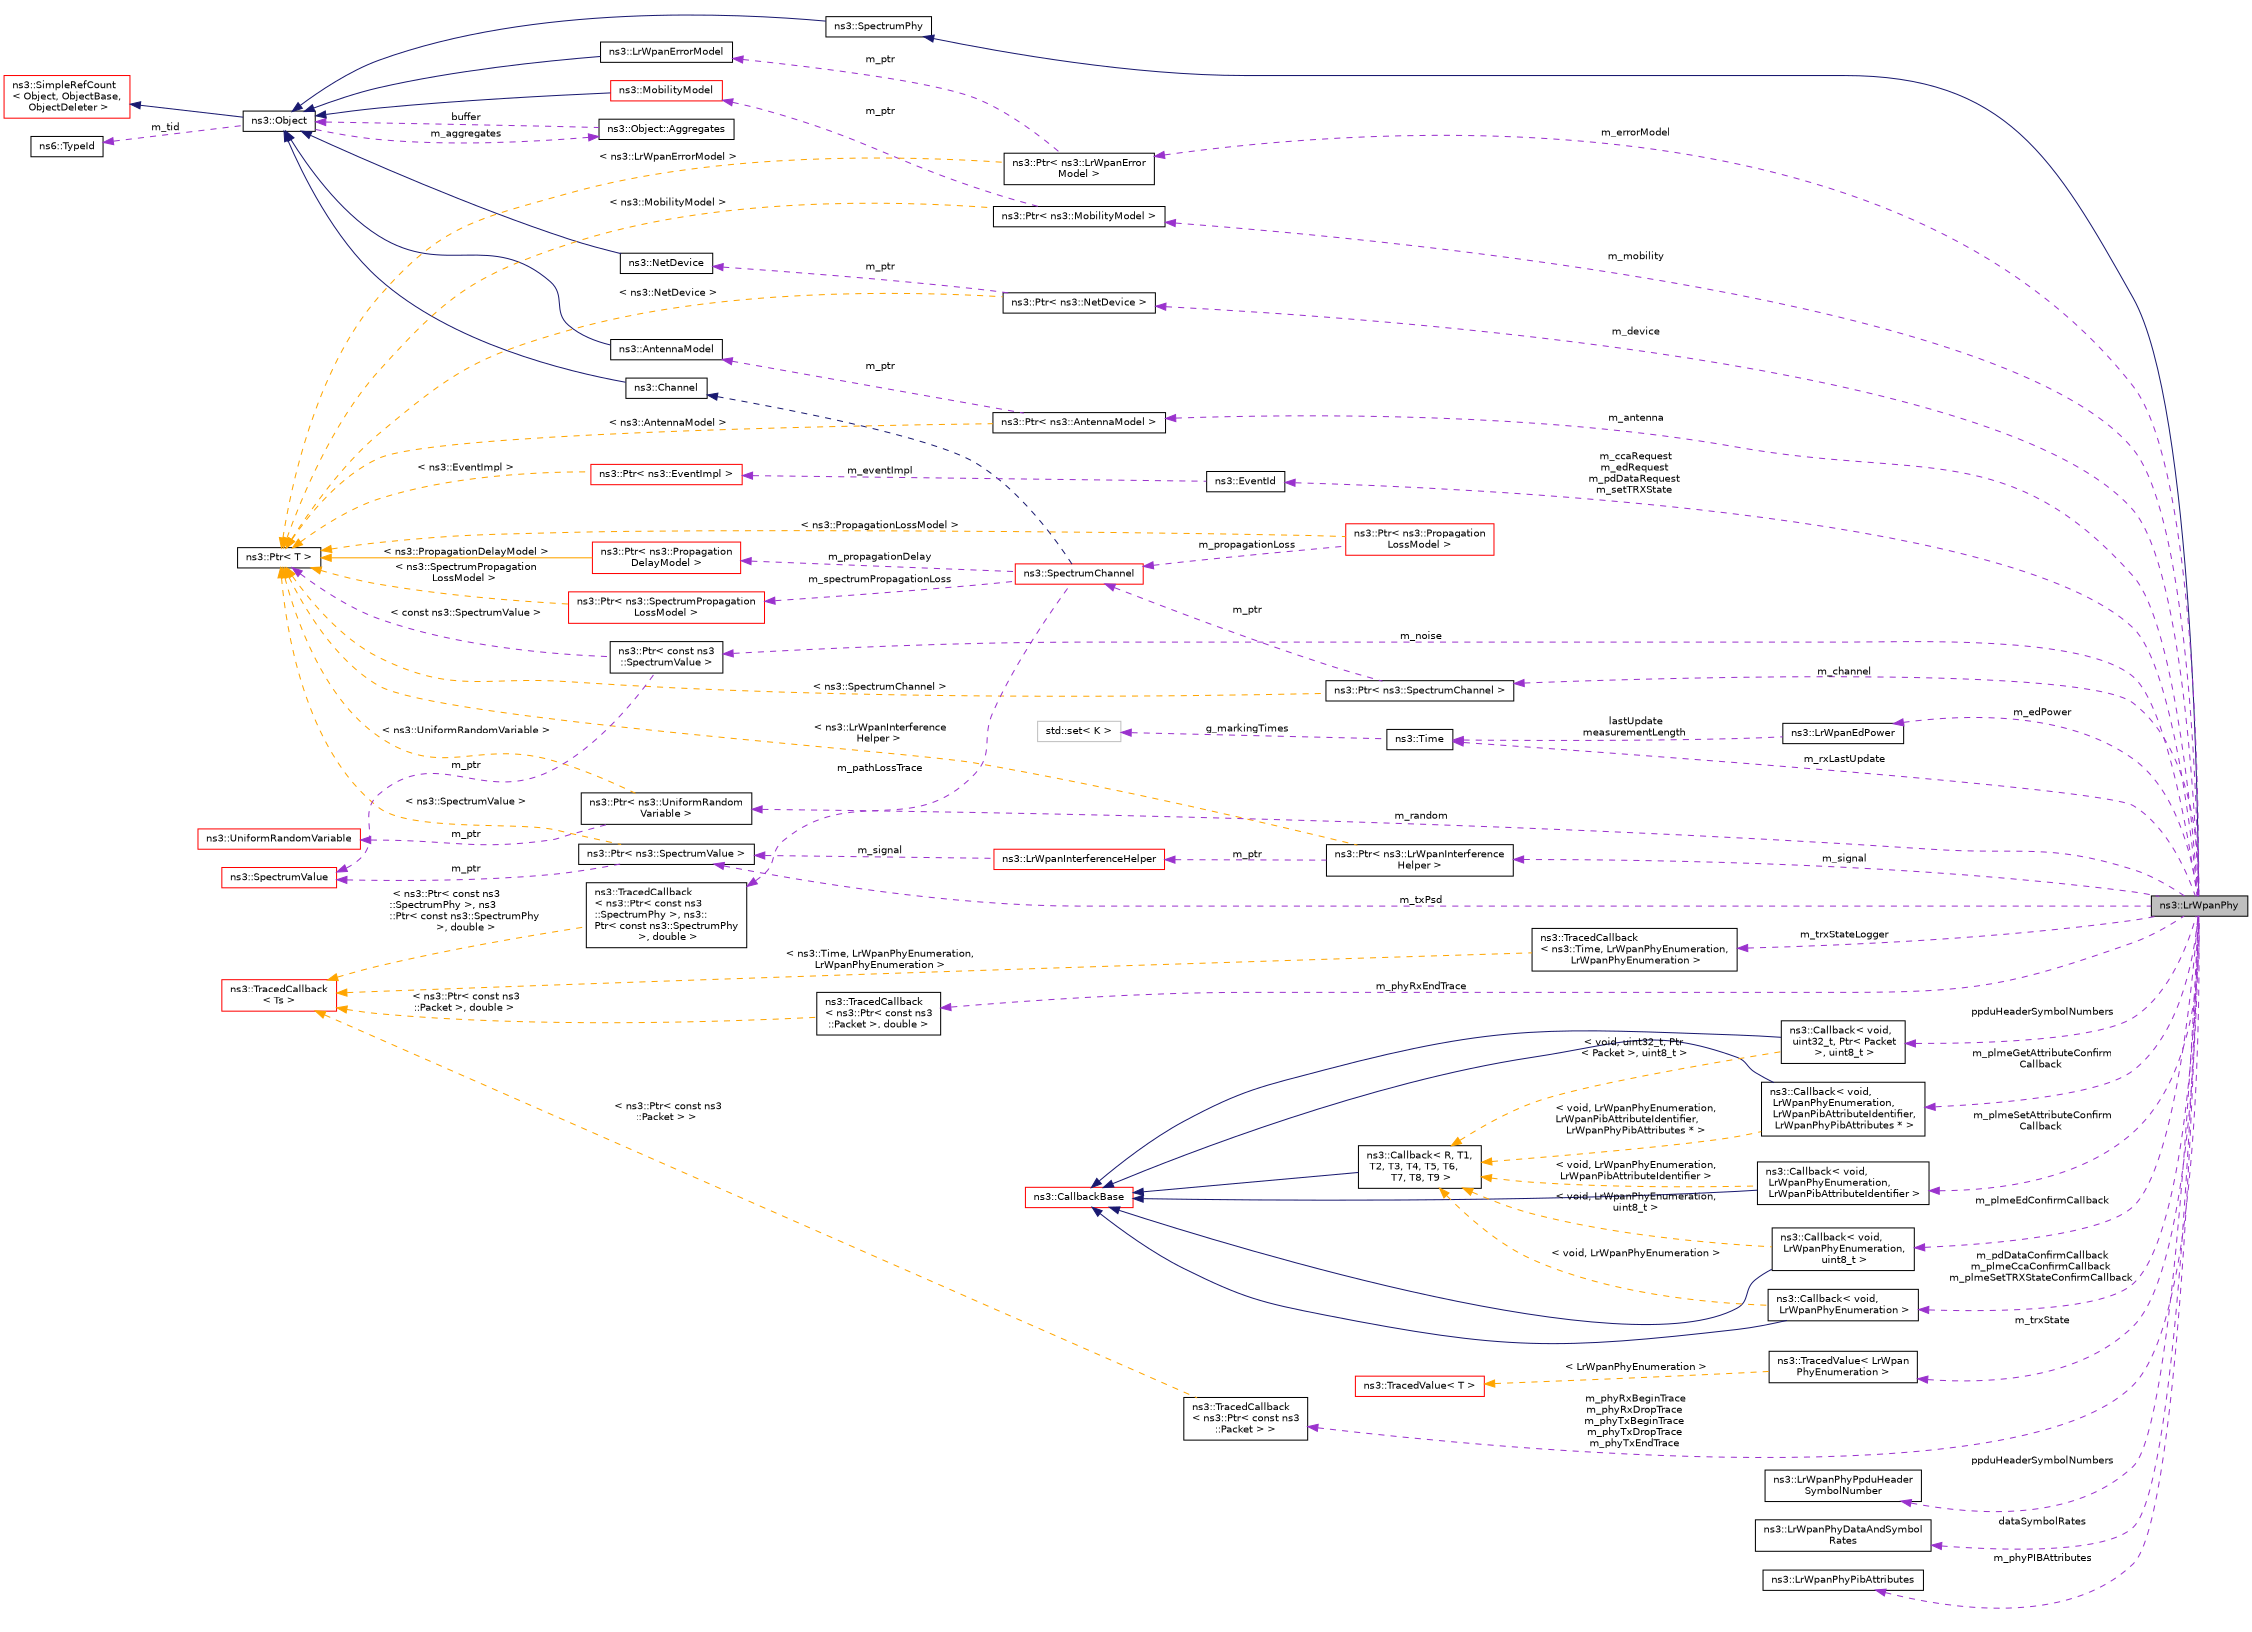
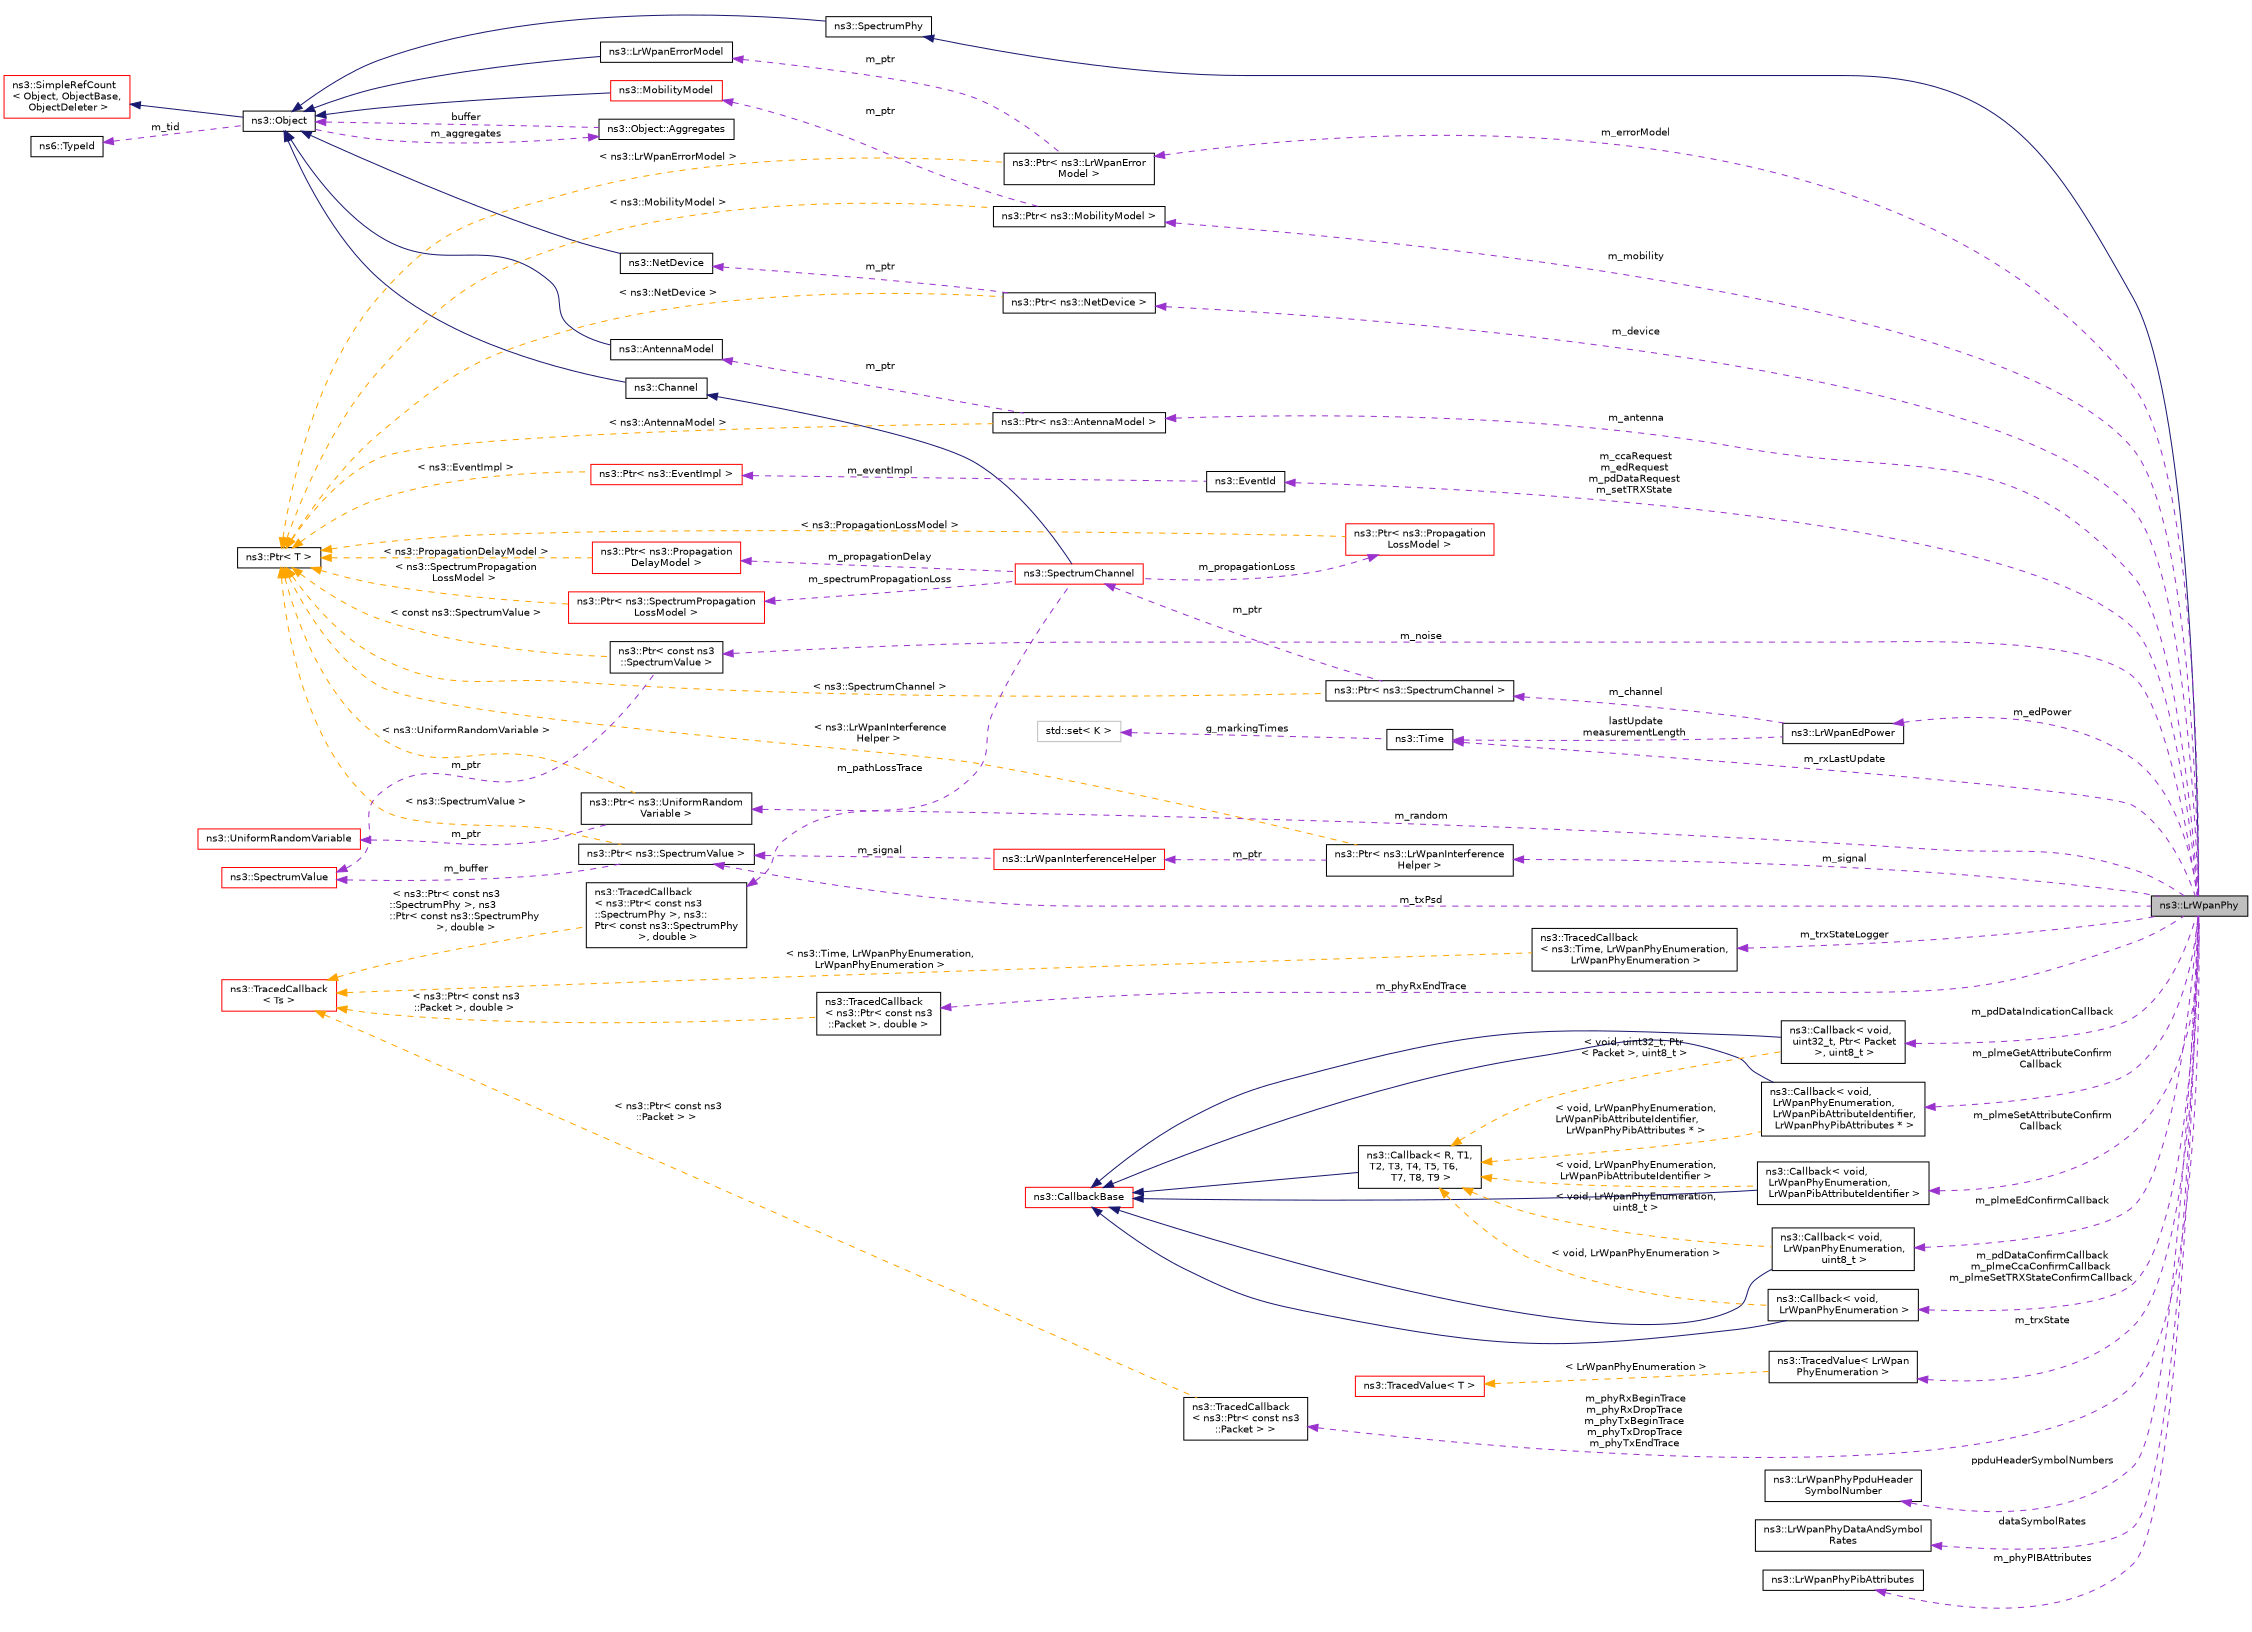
edge "ns3::SpectrumChannel" -> "ns3::Channel": style dashed -> solid
edge "ns3::Ptr< ns3::Propagation LossModel >" -> "ns3::SpectrumChannel": reversed
edge "ns3::Ptr< ns3::Propagation DelayModel >" -> "ns3::Ptr< T >": style solid -> dashed
edge "ns3::Ptr< const ns3 ::SpectrumValue >" -> "ns3::Ptr< T >": color darkorchid3 -> orange
edge "ns3::LrWpanPhy" -> "ns3::Ptr< ns3::SpectrumChannel >": now "ns3::LrWpanEdPower" -> "ns3::Ptr< ns3::SpectrumChannel >"
edge "ns3::Ptr< ns3::SpectrumValue >" -> "ns3::SpectrumValue": label " m_ptr" -> " m_buffer"
edge "ns3::LrWpanPhy" -> "ns3::Callback< void, uint32_t, Ptr< Packet >, uint8_t >": label " ppduHeaderSymbolNumbers" -> " m_pdDataIndicationCallback"
